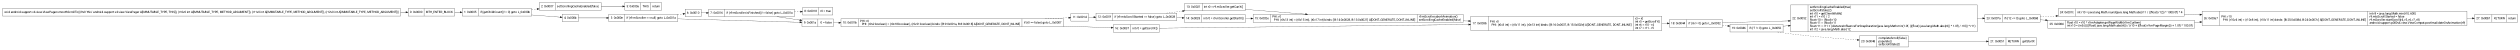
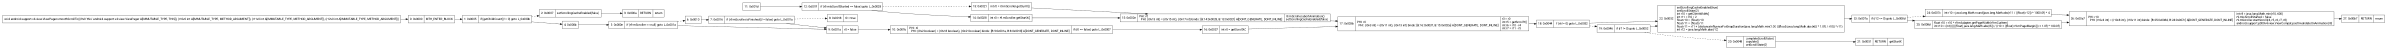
node "3: 0x000a": text "THIS" -> "RETURN"
edge "10: 0x001b" -> "11: 0x001d": removed
